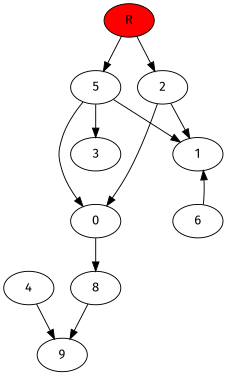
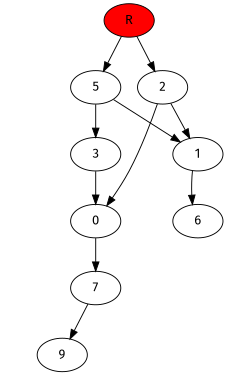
edge "5" -> "0": now "3" -> "0"
edge "6" -> "1": reversed
node "4": removed
node "8": label "8" -> "7"
